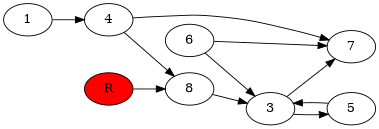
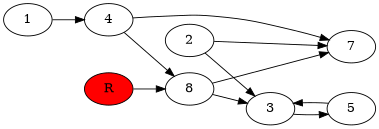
node "6": label "6" -> "2"
edge "3" -> "7": now "8" -> "7"
